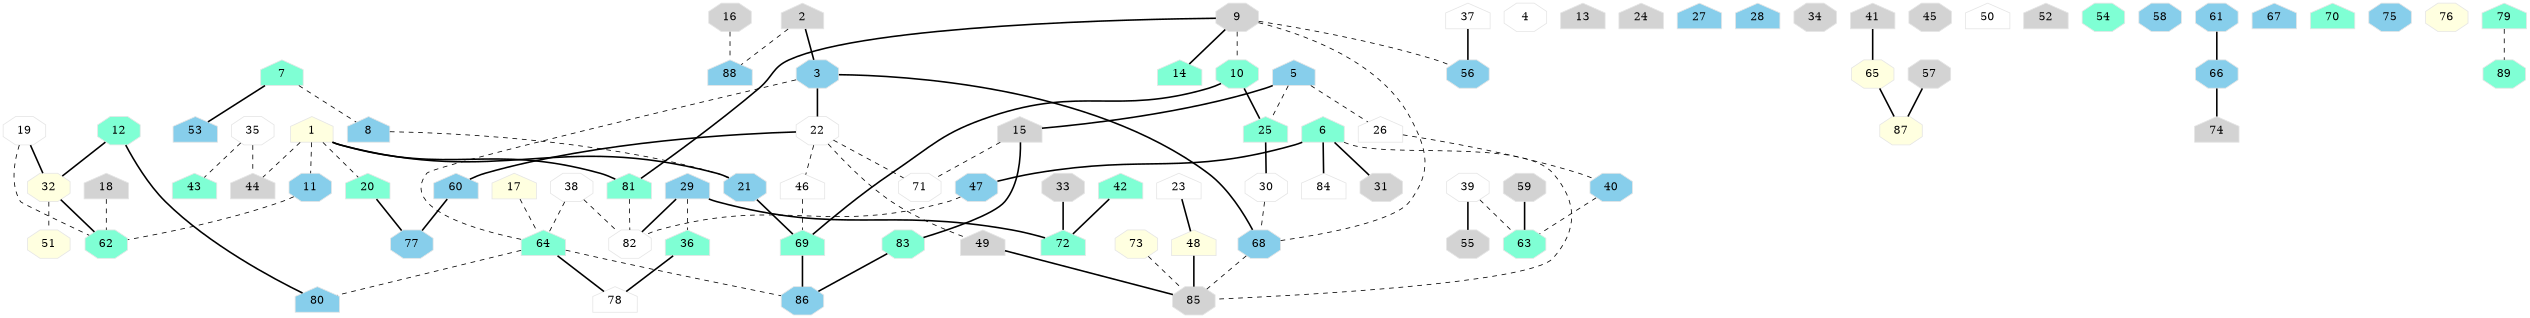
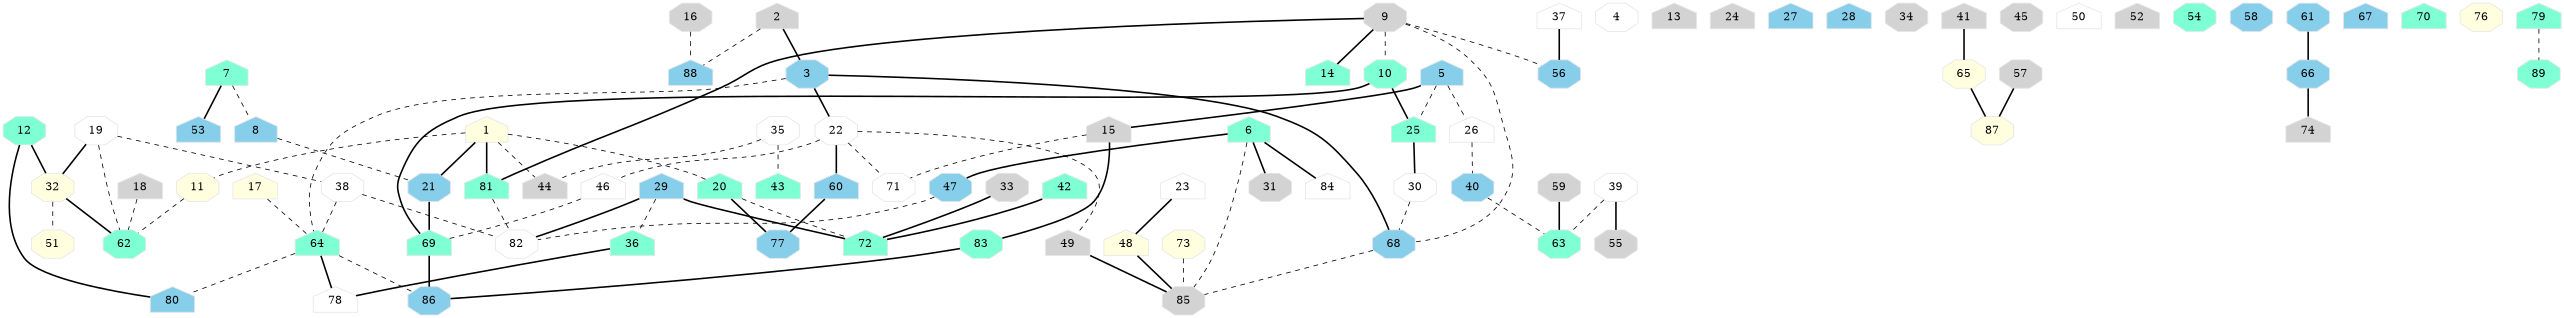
node "75": removed
edge "19" -- "38": added
node "11": fillcolor skyblue -> lightyellow
edge "20" -- "72": added
